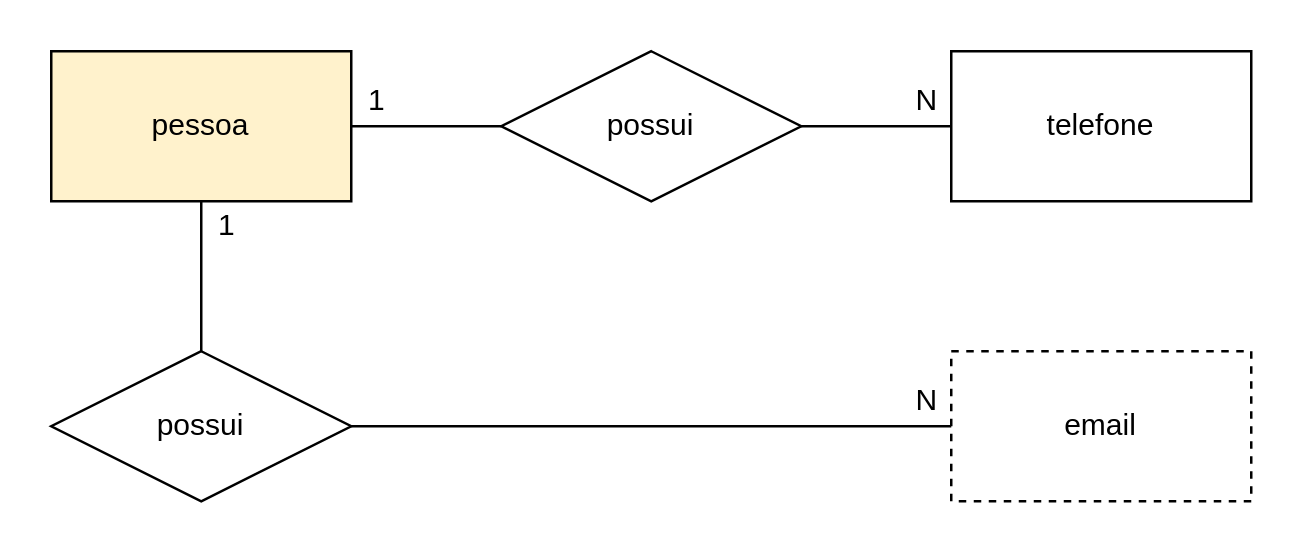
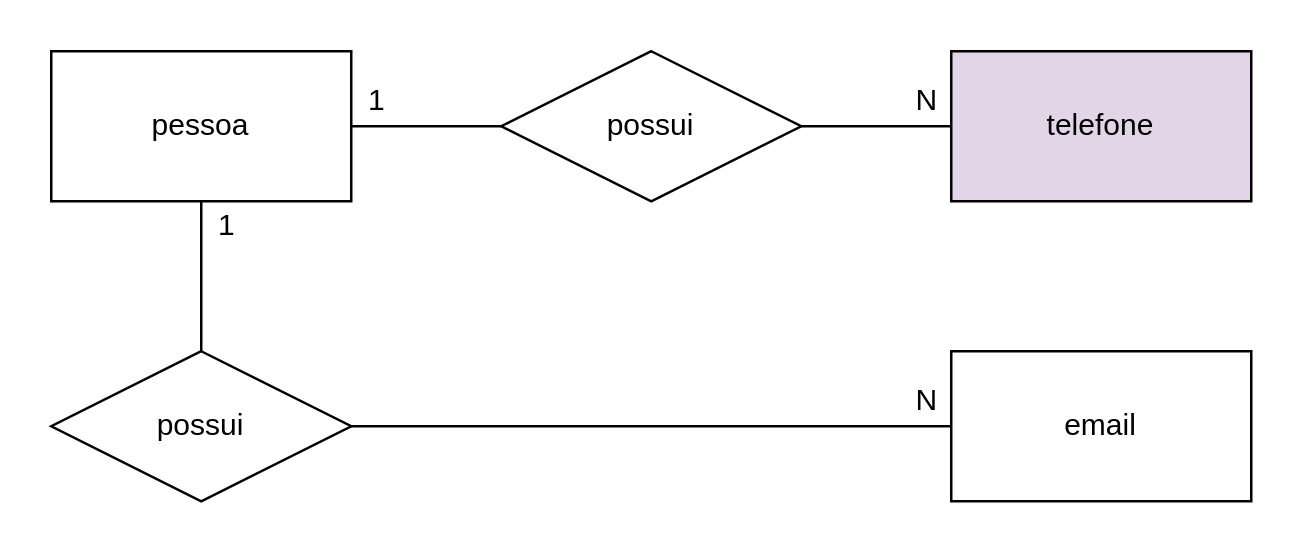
node "pessoa": fillcolor #fff2cc -> #ffffff
node "telefone": fillcolor #ffffff -> #e1d5e7
node "email": style dashed -> solid
